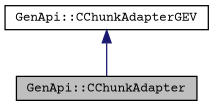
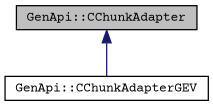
edge "GenApi::CChunkAdapter" -> "GenApi::CChunkAdapterGEV": reversed
